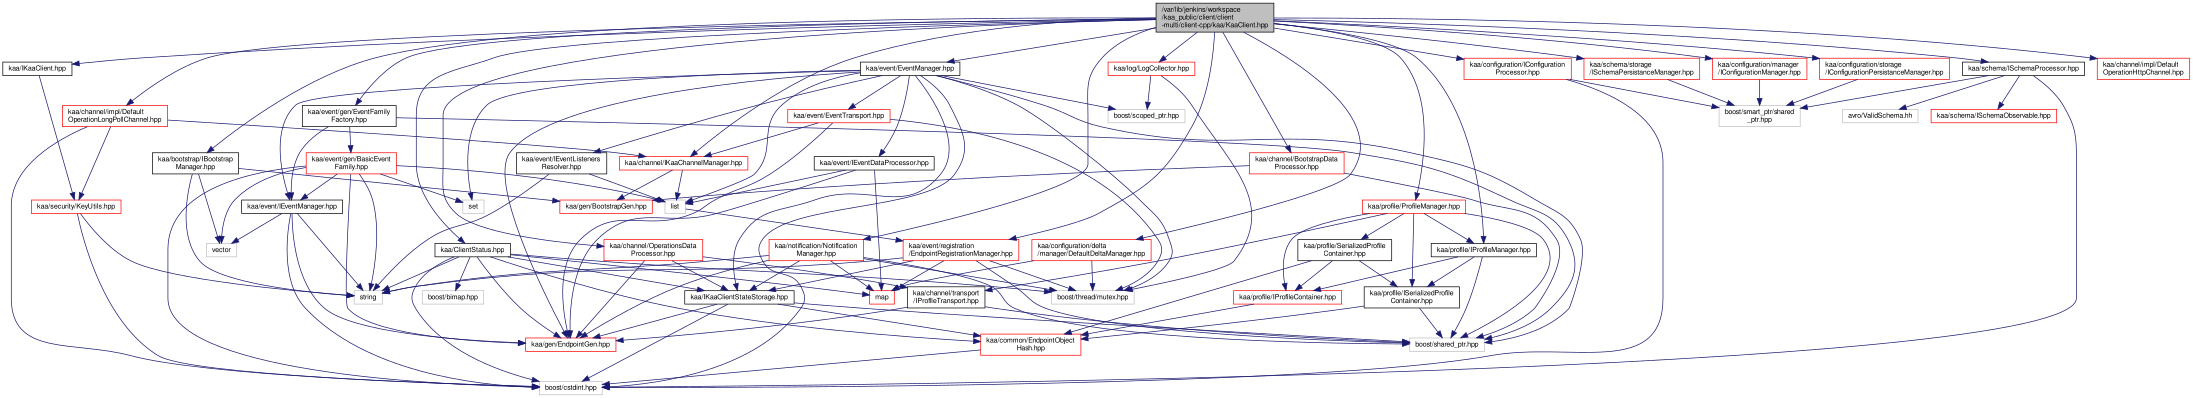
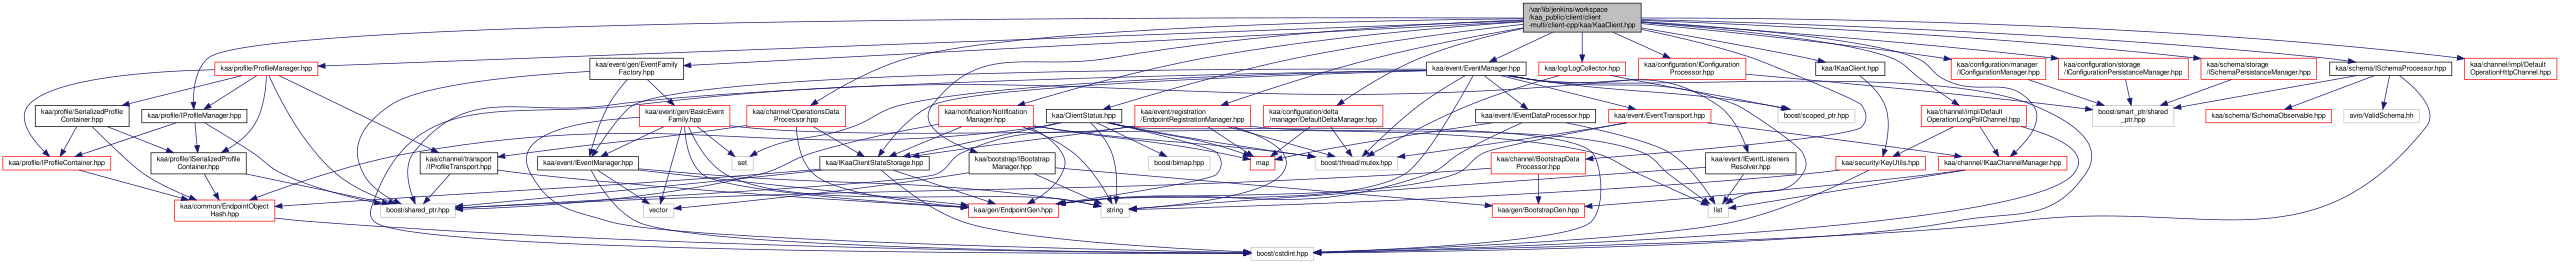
edge "list" -> "kaa/event/registration /EndpointRegistrationManager.hpp": reversed
